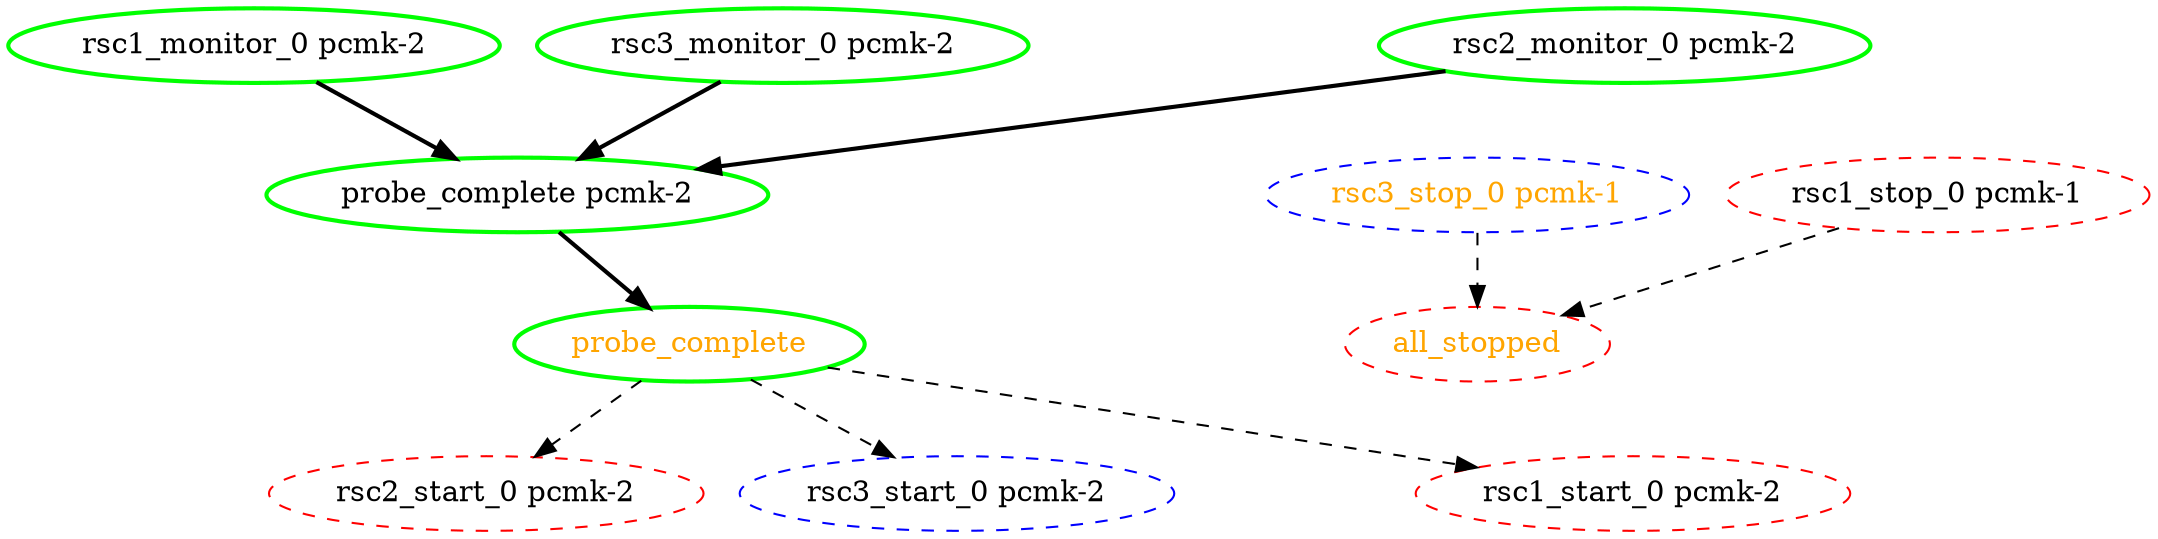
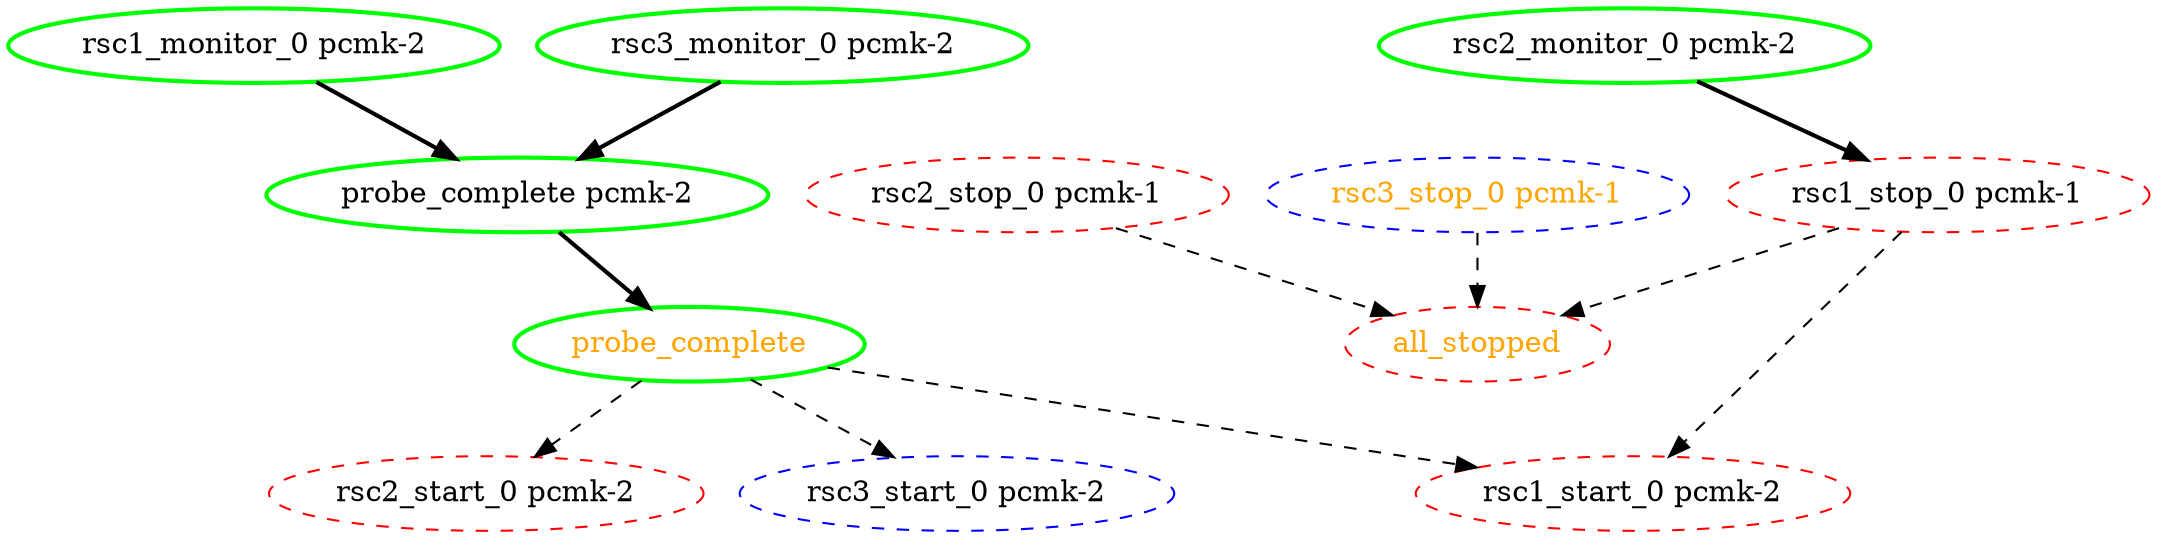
edge "rsc2_monitor_0 pcmk-2" -> "probe_complete pcmk-2": now "rsc2_monitor_0 pcmk-2" -> "rsc1_stop_0 pcmk-1"
node "rsc2_stop_0 pcmk-1": added
edge "rsc1_stop_0 pcmk-1" -> "rsc1_start_0 pcmk-2": added
